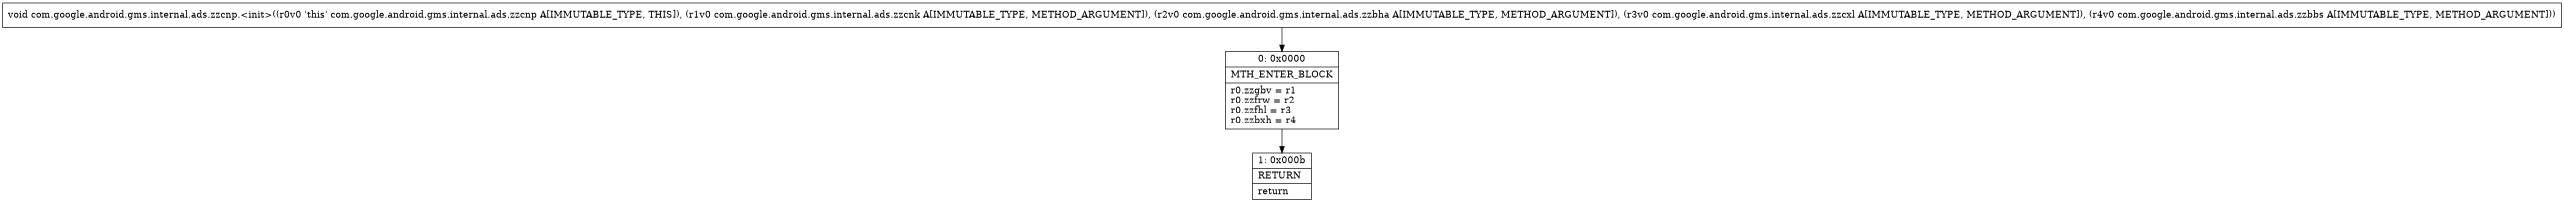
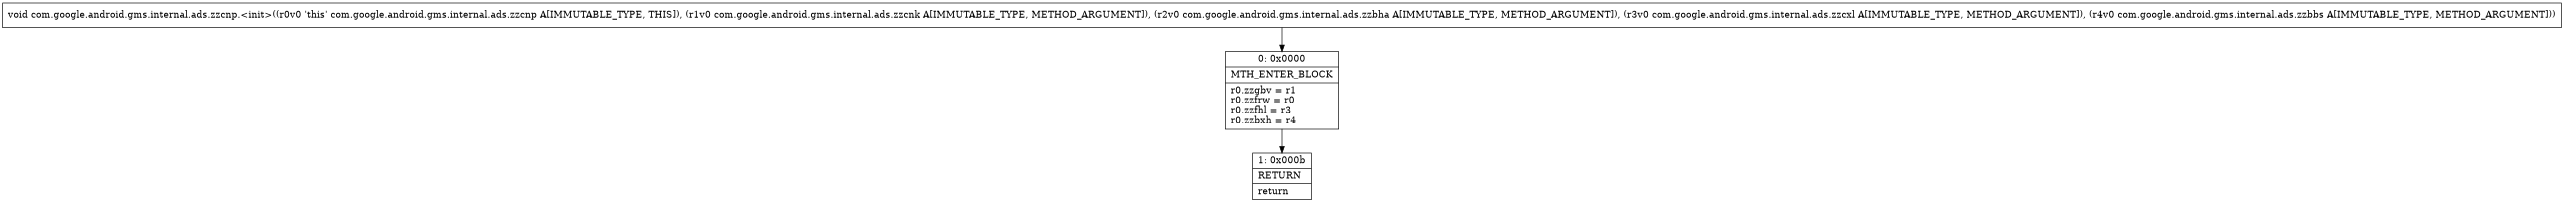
node "0: 0x0000": text "r0.zzfrw = r2" -> "r0.zzfrw = r0"
